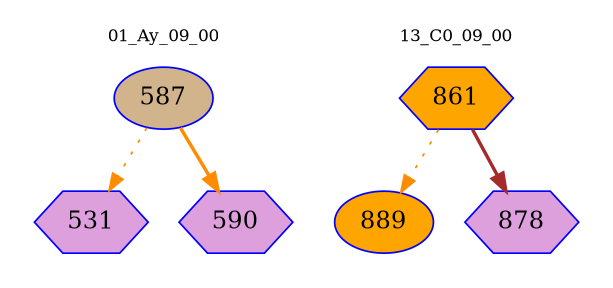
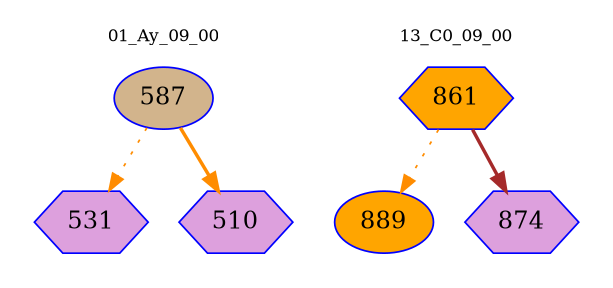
node "590": label "590" -> "510"
node "878": label "878" -> "874"
